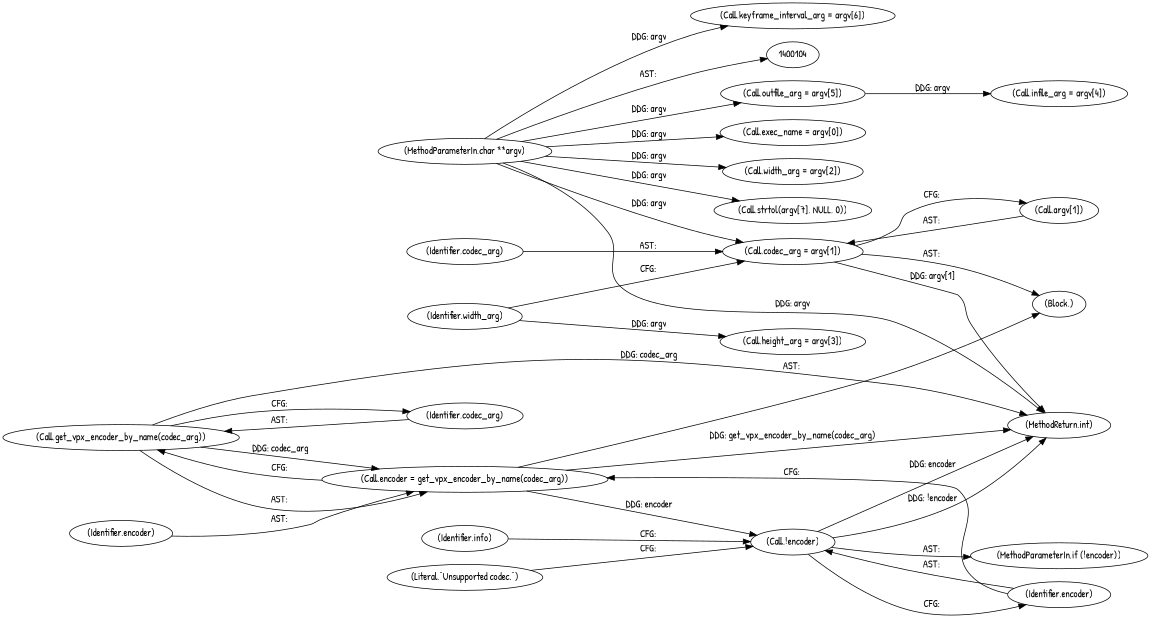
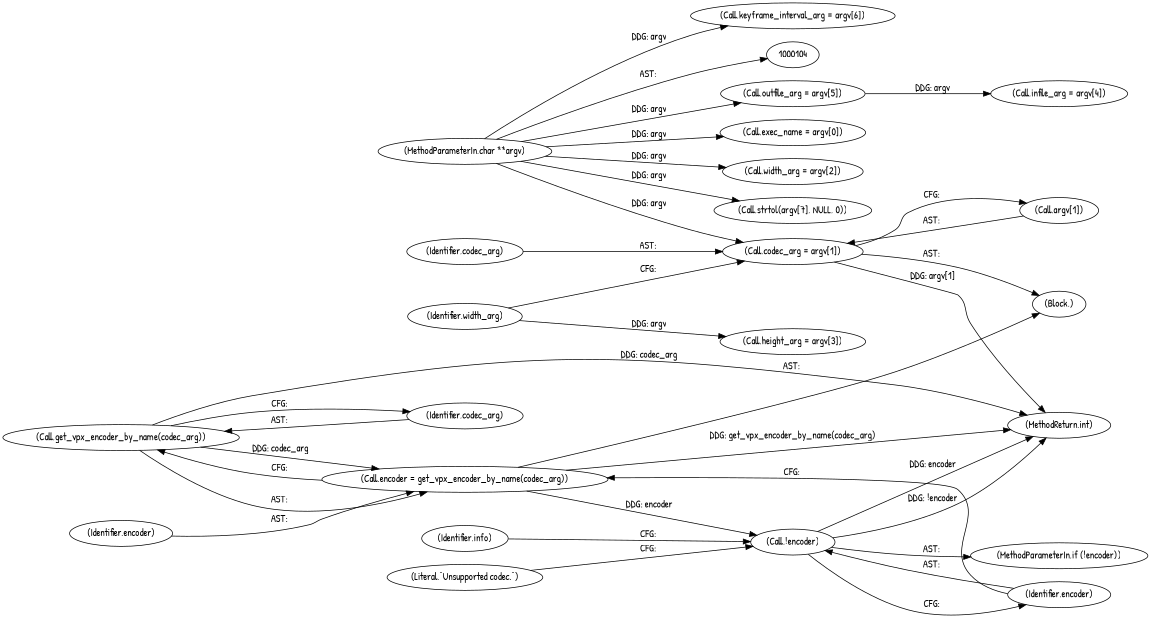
node "1400104": label "1400104" -> "1000104"
edge "(MethodParameterIn,char **argv)" -> "(MethodReturn,int)": removed, label "DDG: argv"
